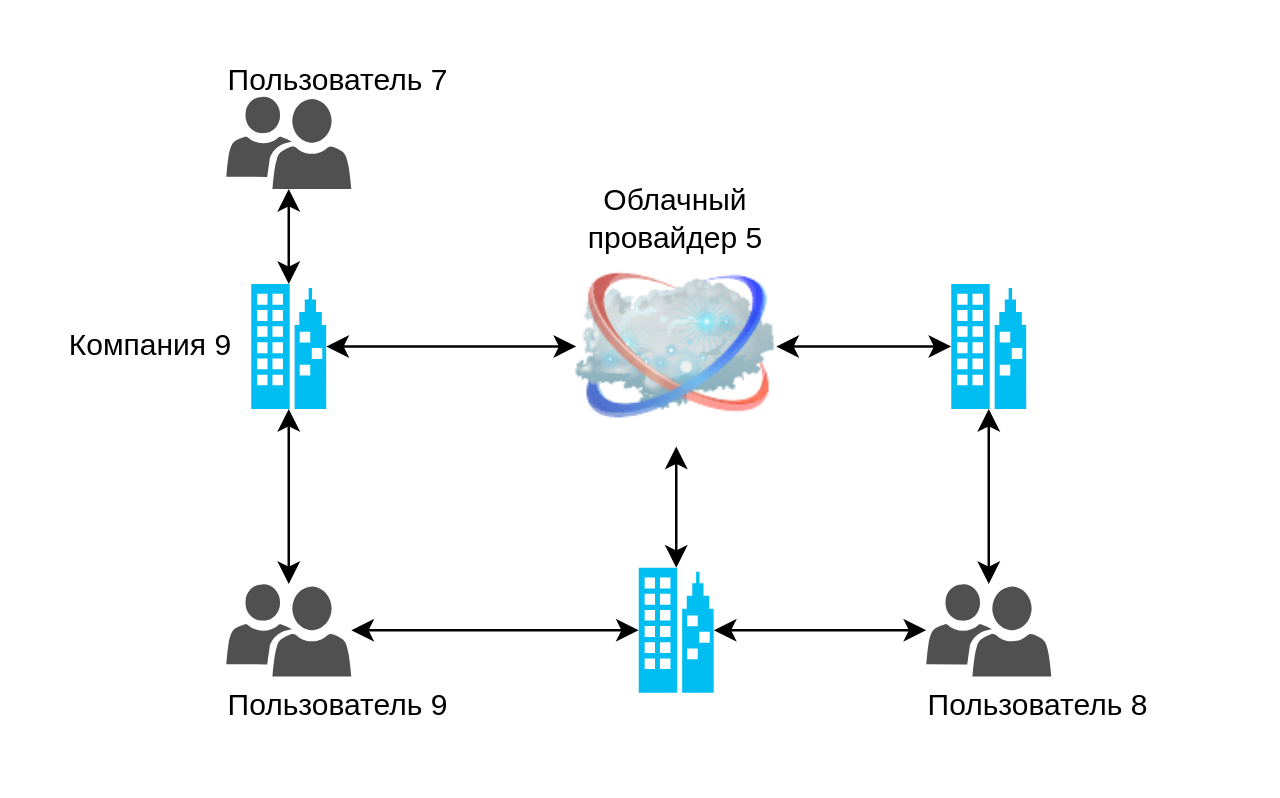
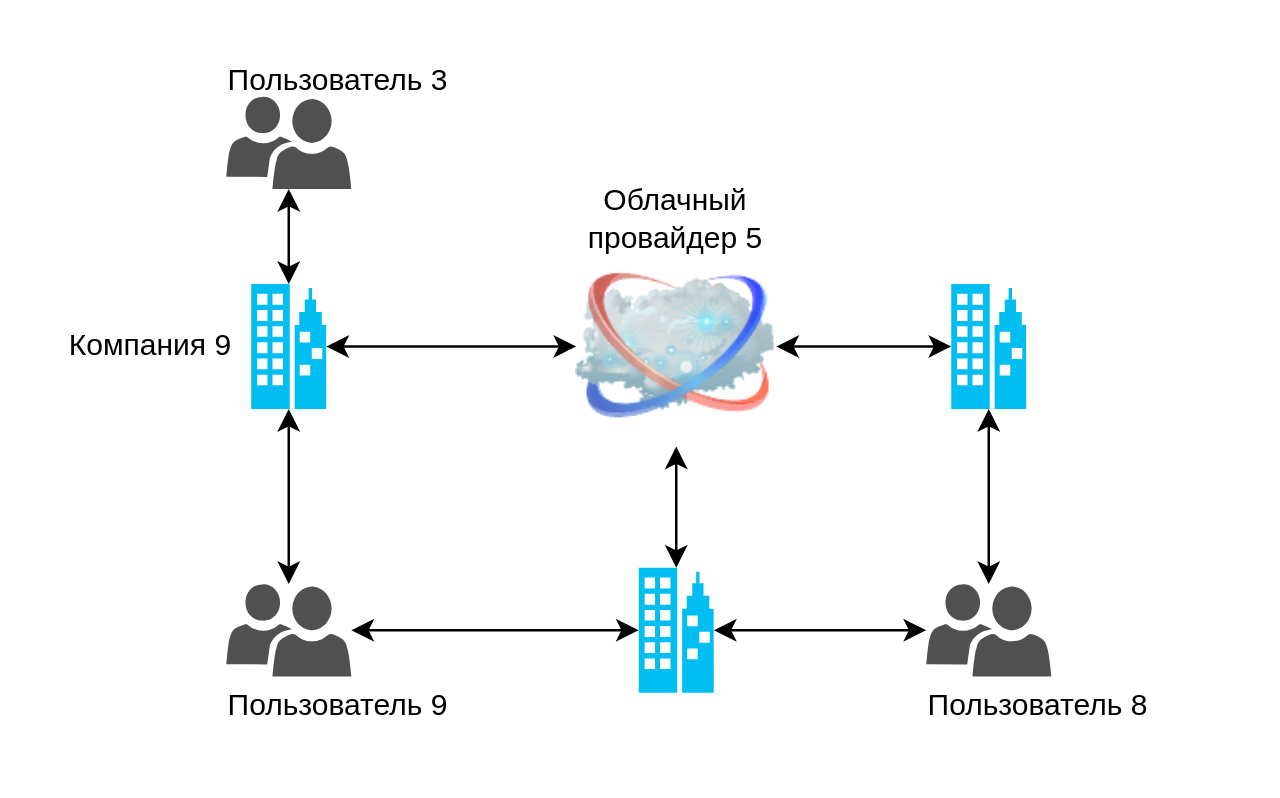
node "Пользователь 7": label "Пользователь 7" -> "Пользователь 3"
